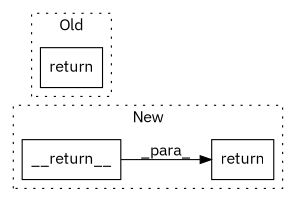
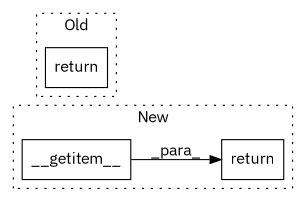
node "__return__": label "__return__" -> "__getitem__"
